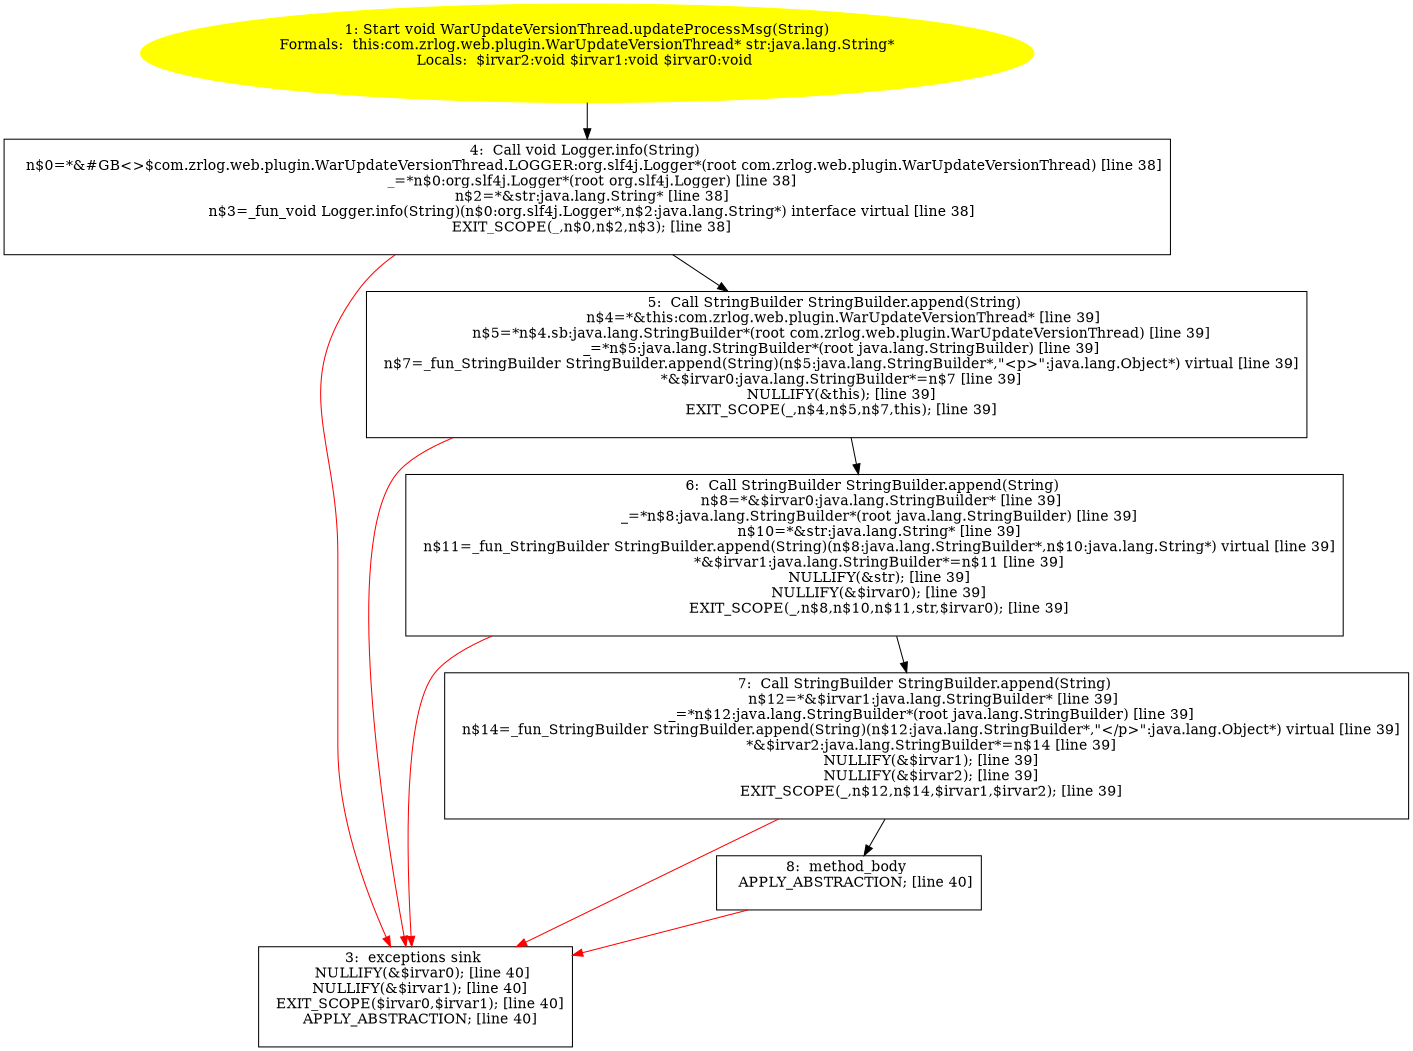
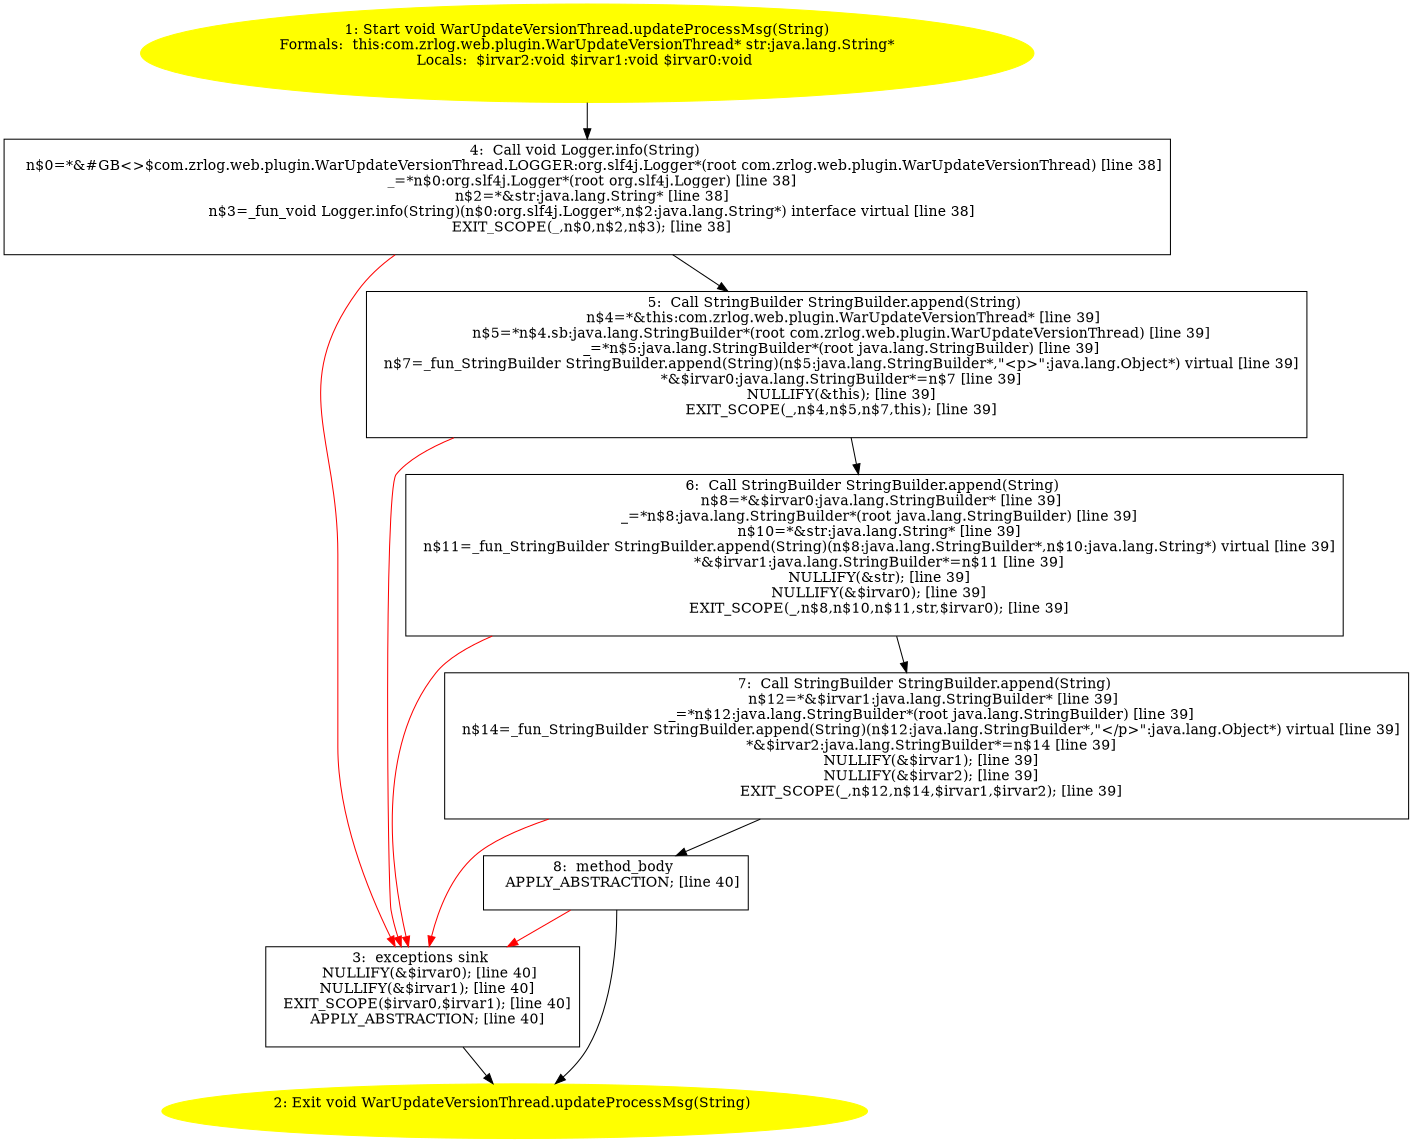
node "2: Exit void WarUpdateVersionThread.updateProcessMsg(String)": added
